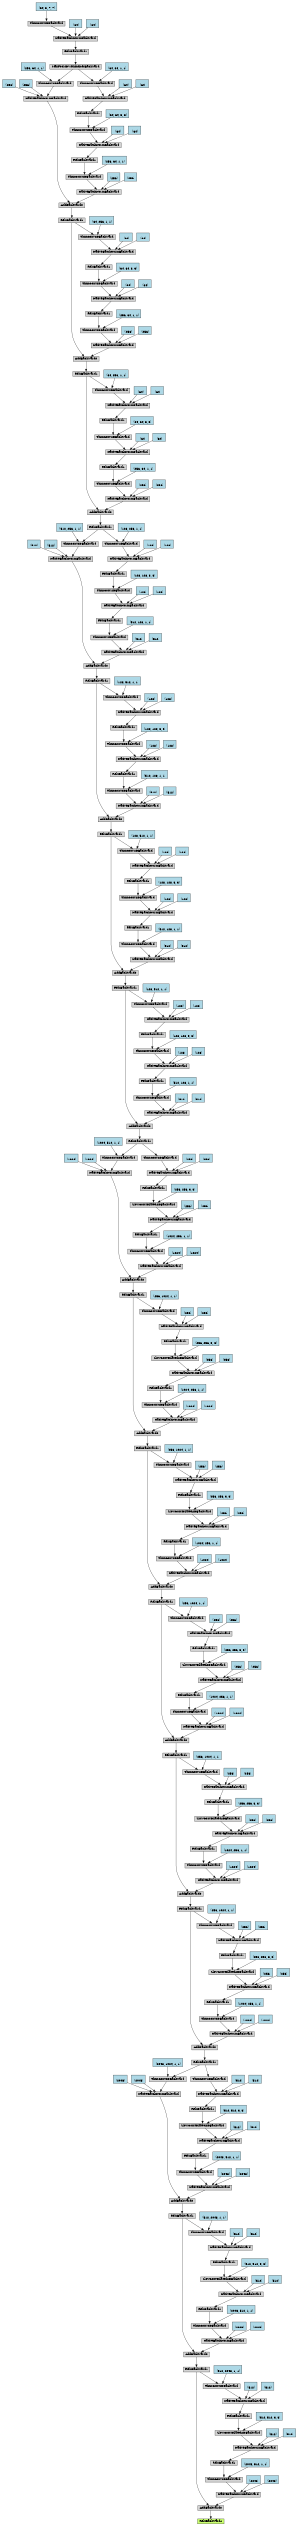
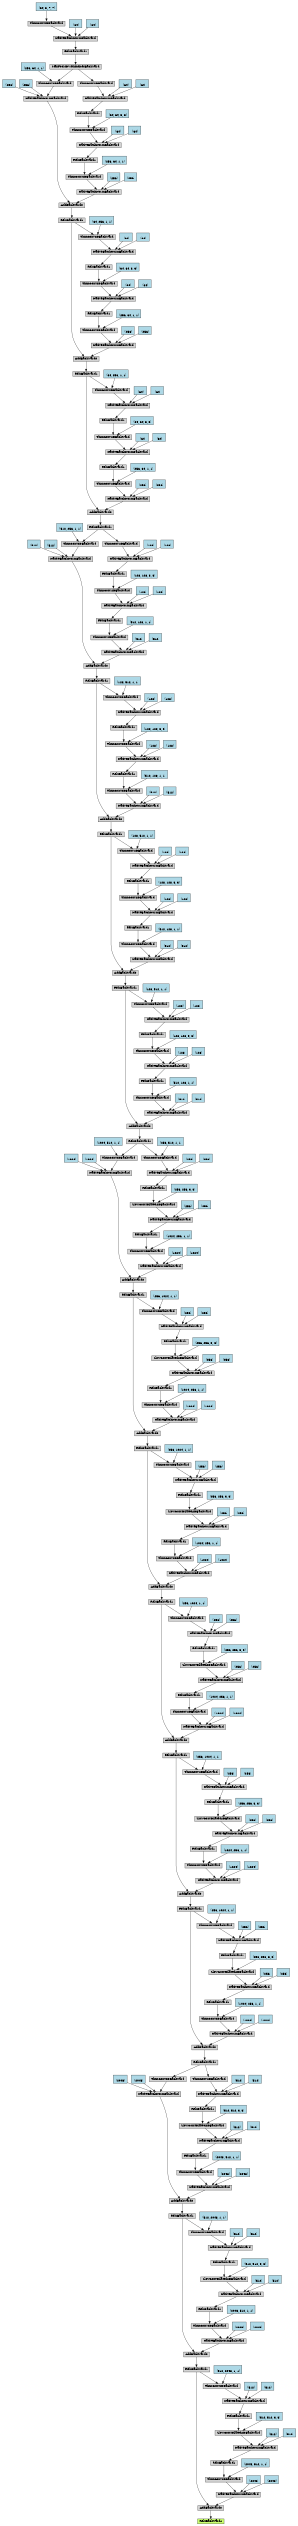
node "(64, 64, 1, 1)": removed
node "(128, 256, 1, 1)": removed
node "(256, 512, 1, 1)": added
node "(2048, 1024, 1, 1)": removed
